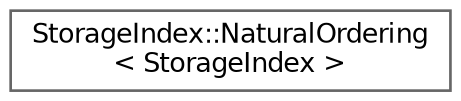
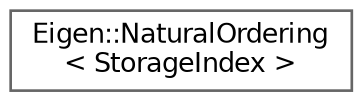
node "StorageIndex::NaturalOrdering < StorageIndex >": label "StorageIndex::NaturalOrdering < StorageIndex >" -> "Eigen::NaturalOrdering < StorageIndex >"
